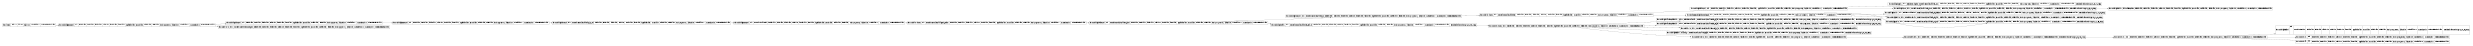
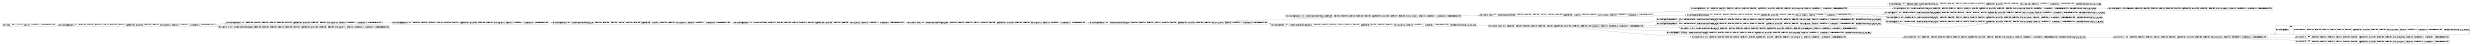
node "class = android.widget.ScrollView": text "password = false" -> "false = false"
